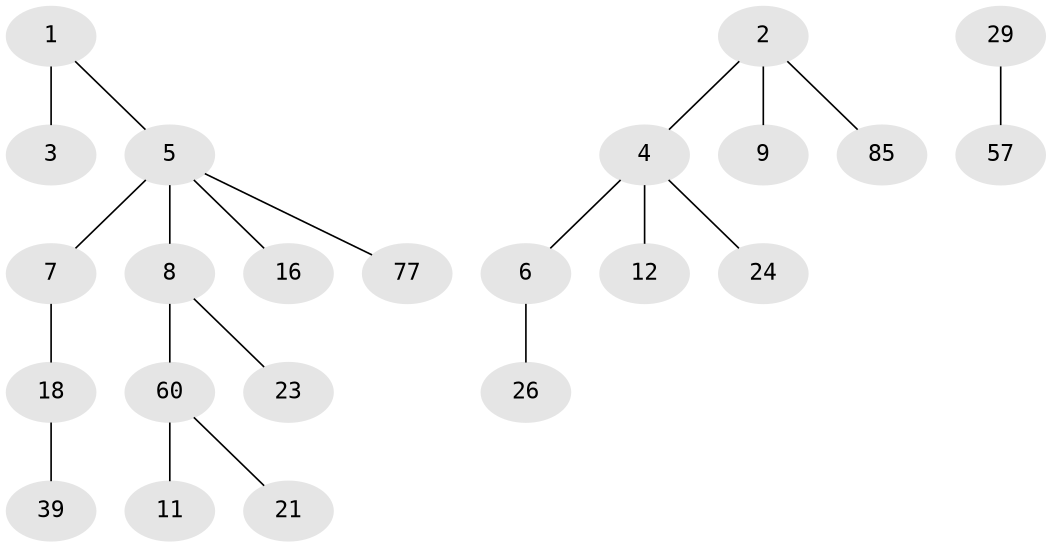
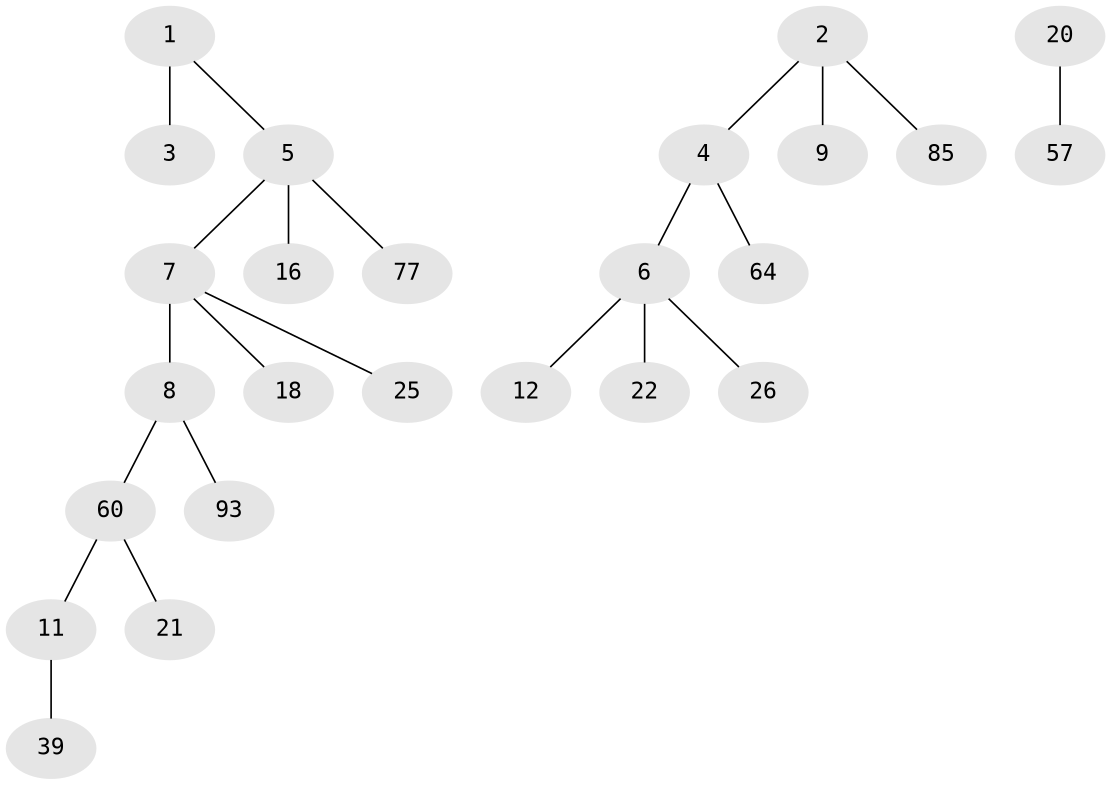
node "29": label "29" -> "20"
edge "5" -- "8": now "7" -- "8"
edge "4" -- "12": now "6" -- "12"
node "24": label "24" -> "64"
node "23": label "23" -> "93"
node "25": added
node "22": added
edge "18" -- "39": now "11" -- "39"
